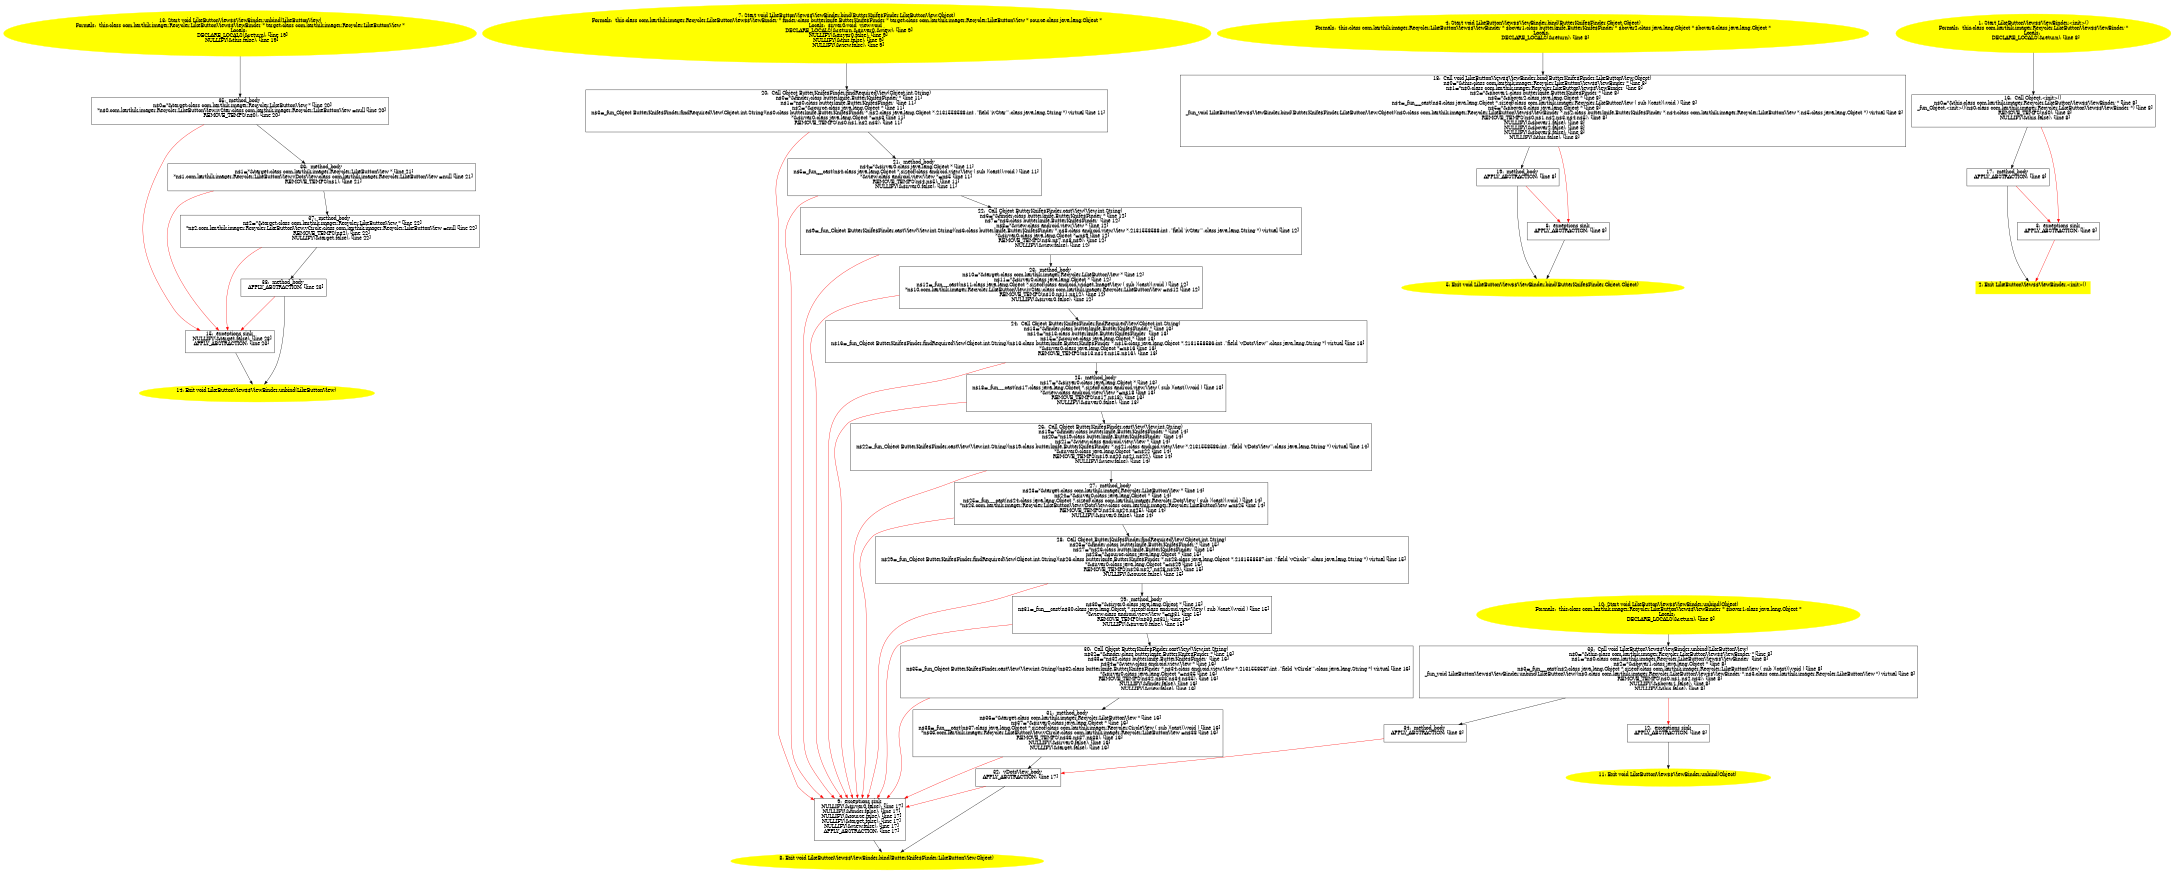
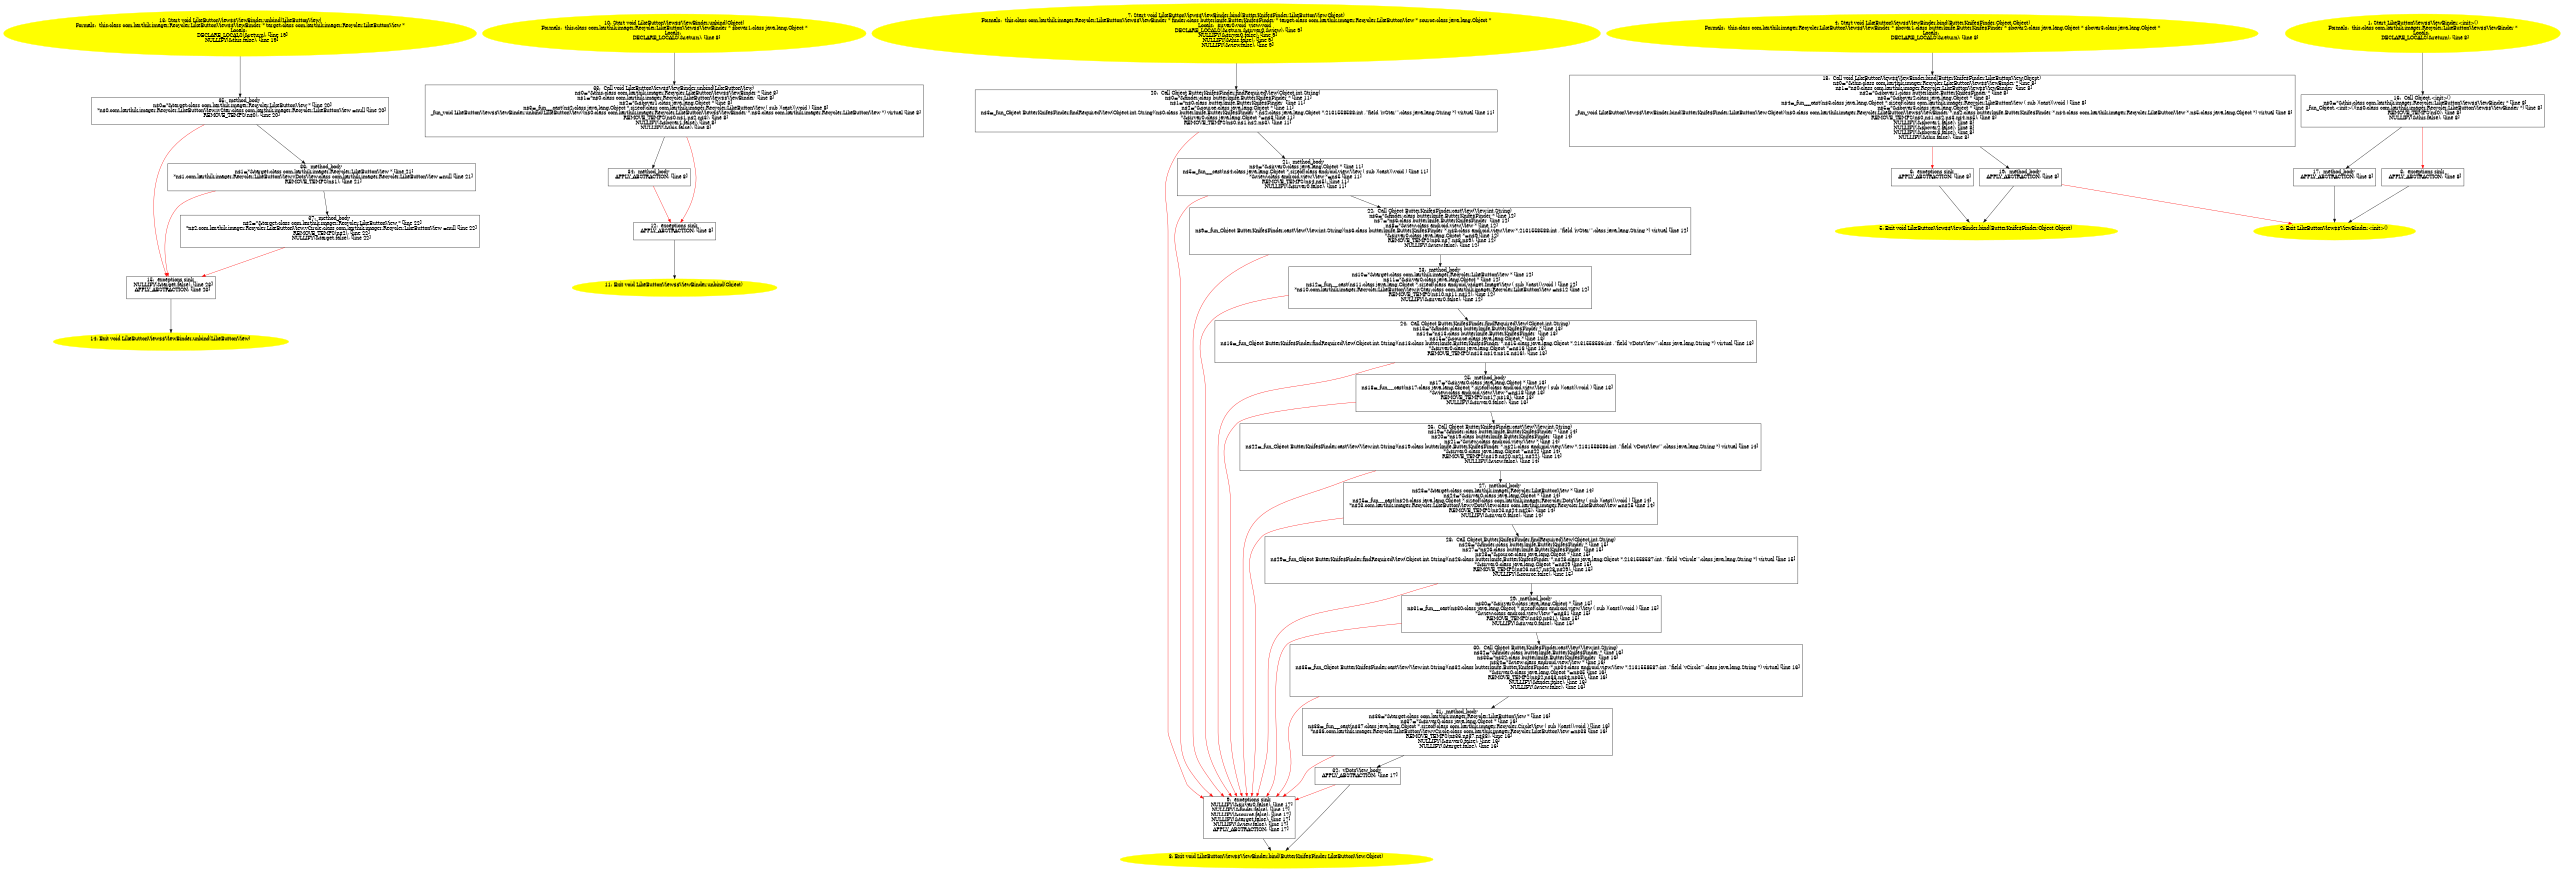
edge "19:  method_body APPLY_ABSTRACTION; [line 8]" -> "6:  exceptions sink APPLY_ABSTRACTION; [line 8]": now "19:  method_body APPLY_ABSTRACTION; [line 8]" -> "2: Exit LikeButtonView$$ViewBinder.<init>()"
edge "17:  method_body APPLY_ABSTRACTION; [line 8]" -> "3:  exceptions sink APPLY_ABSTRACTION; [line 8]": removed
edge "3:  exceptions sink APPLY_ABSTRACTION; [line 8]" -> "2: Exit LikeButtonView$$ViewBinder.<init>()": color red -> black
node "38:  method_body APPLY_ABSTRACTION; [line 23]": removed
node "2: Exit LikeButtonView$$ViewBinder.<init>()": shape box -> ellipse
edge "34:  method_body APPLY_ABSTRACTION; [line 8]" -> "32:  vDotsView_body APPLY_ABSTRACTION; [line 17]": now "34:  method_body APPLY_ABSTRACTION; [line 8]" -> "12:  exceptions sink APPLY_ABSTRACTION; [line 8]"
